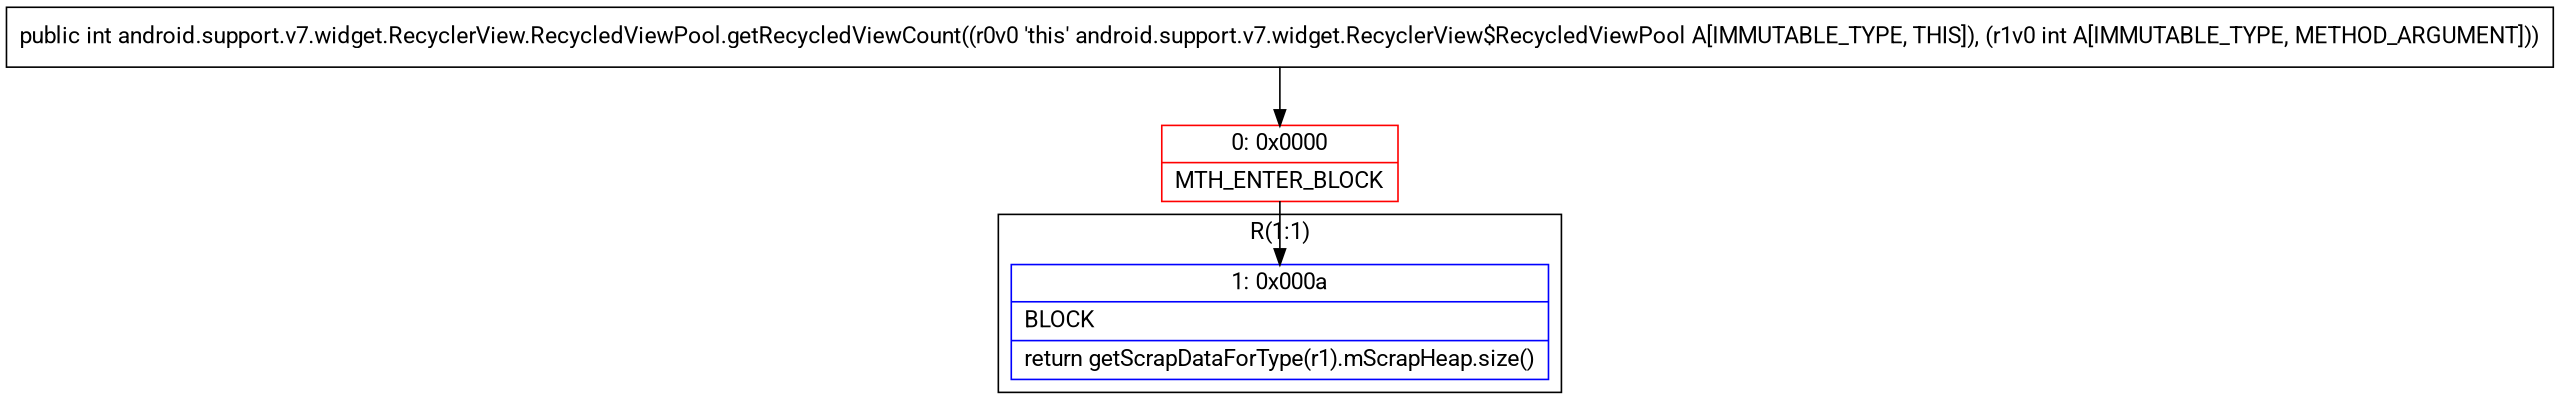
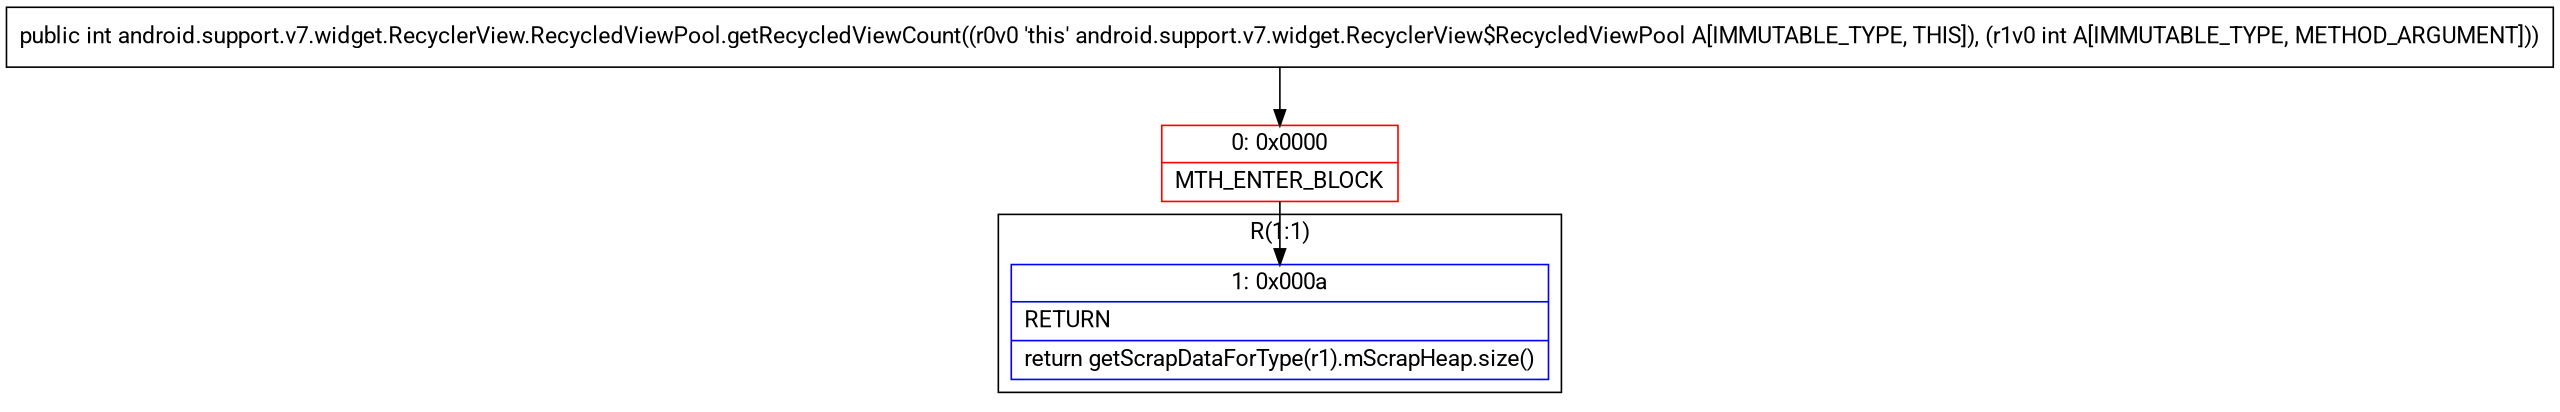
node "1: 0x000a": text "BLOCK" -> "RETURN"
